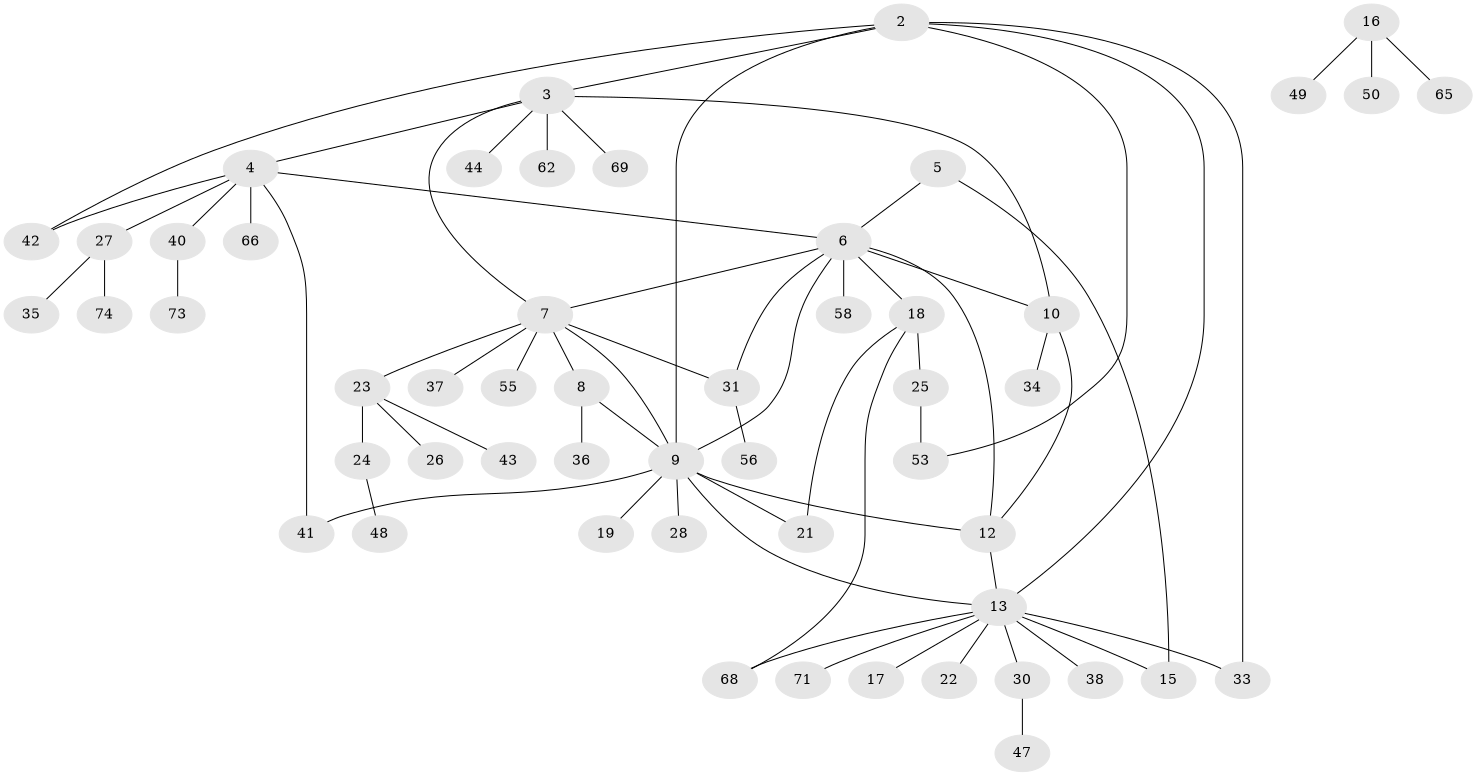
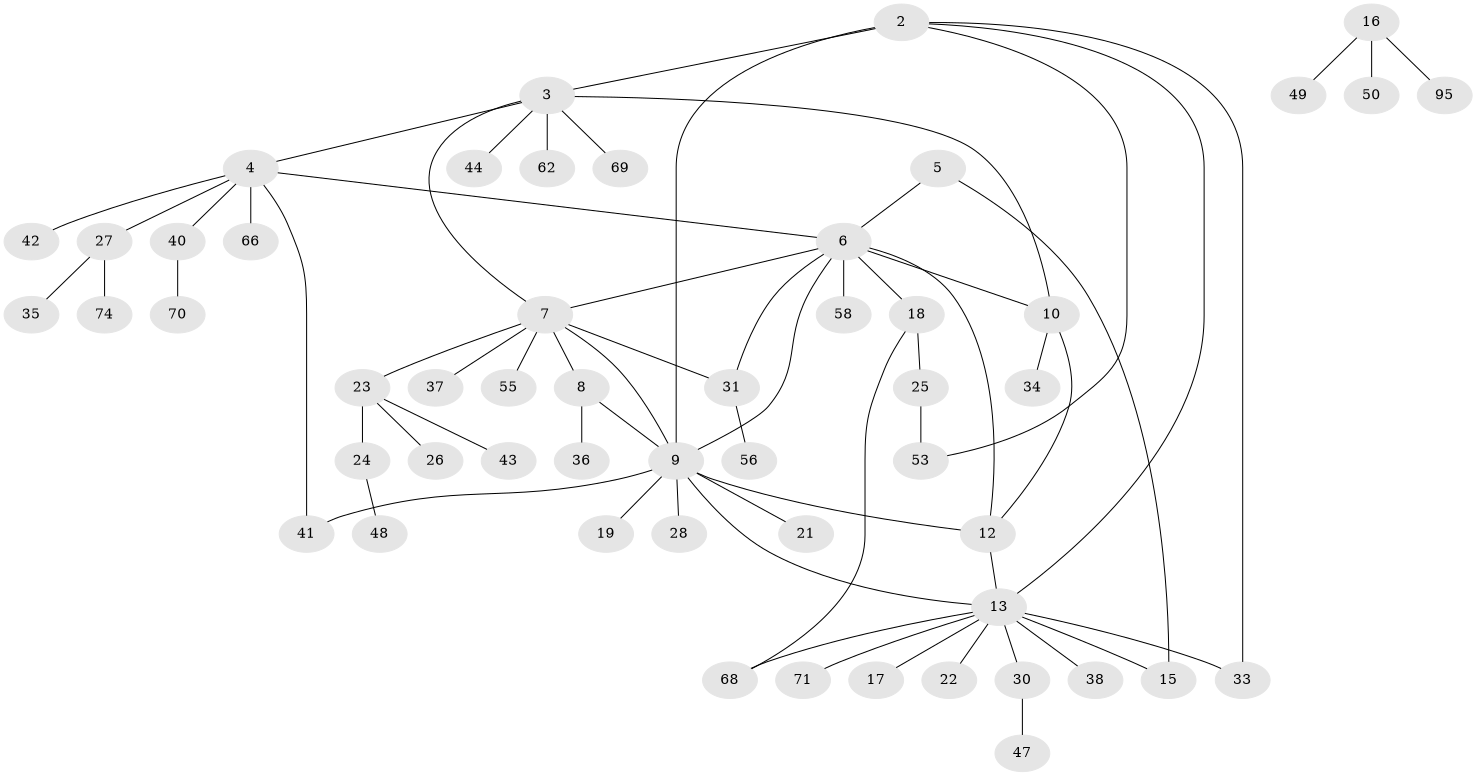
edge "2" -- "42": removed
node "65": label "65" -> "95"
node "73": label "73" -> "70"
edge "18" -- "21": removed
